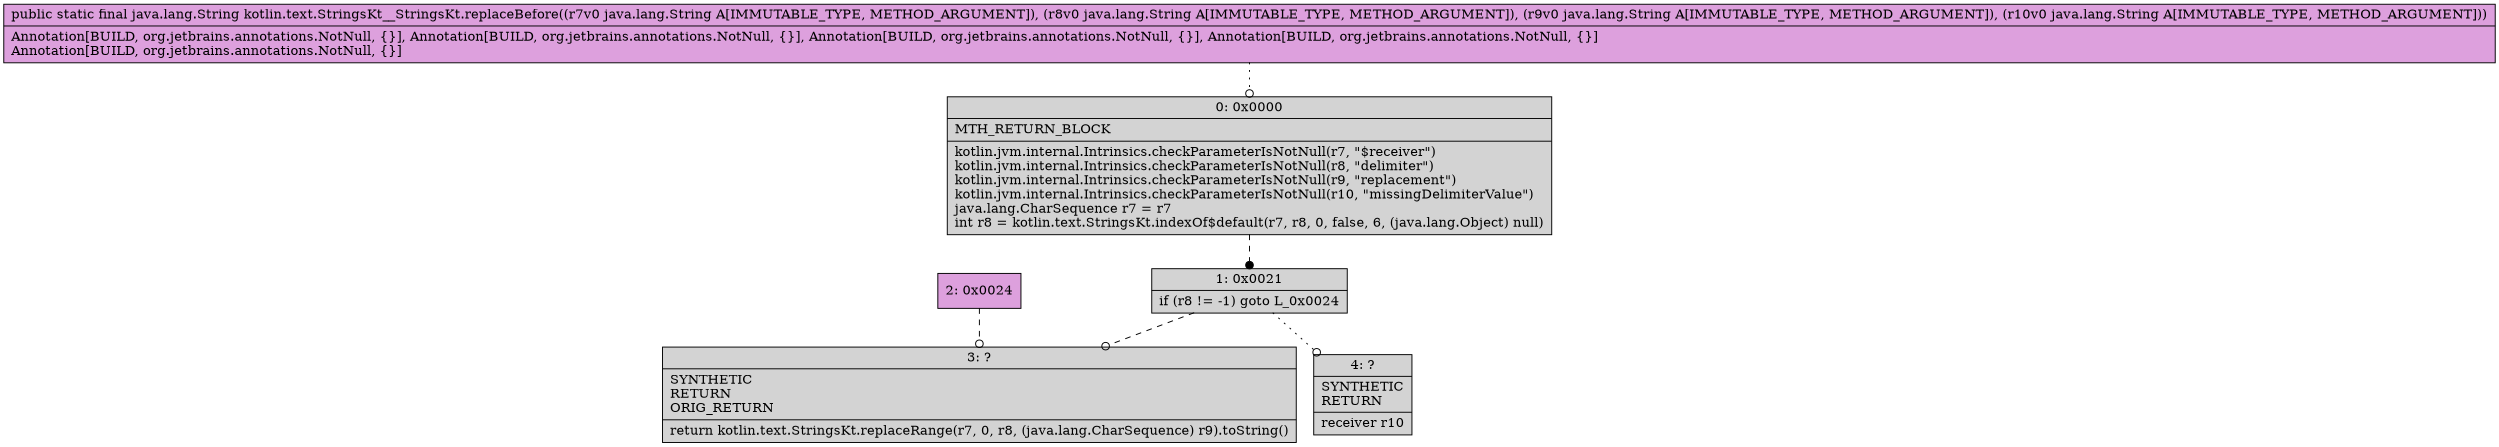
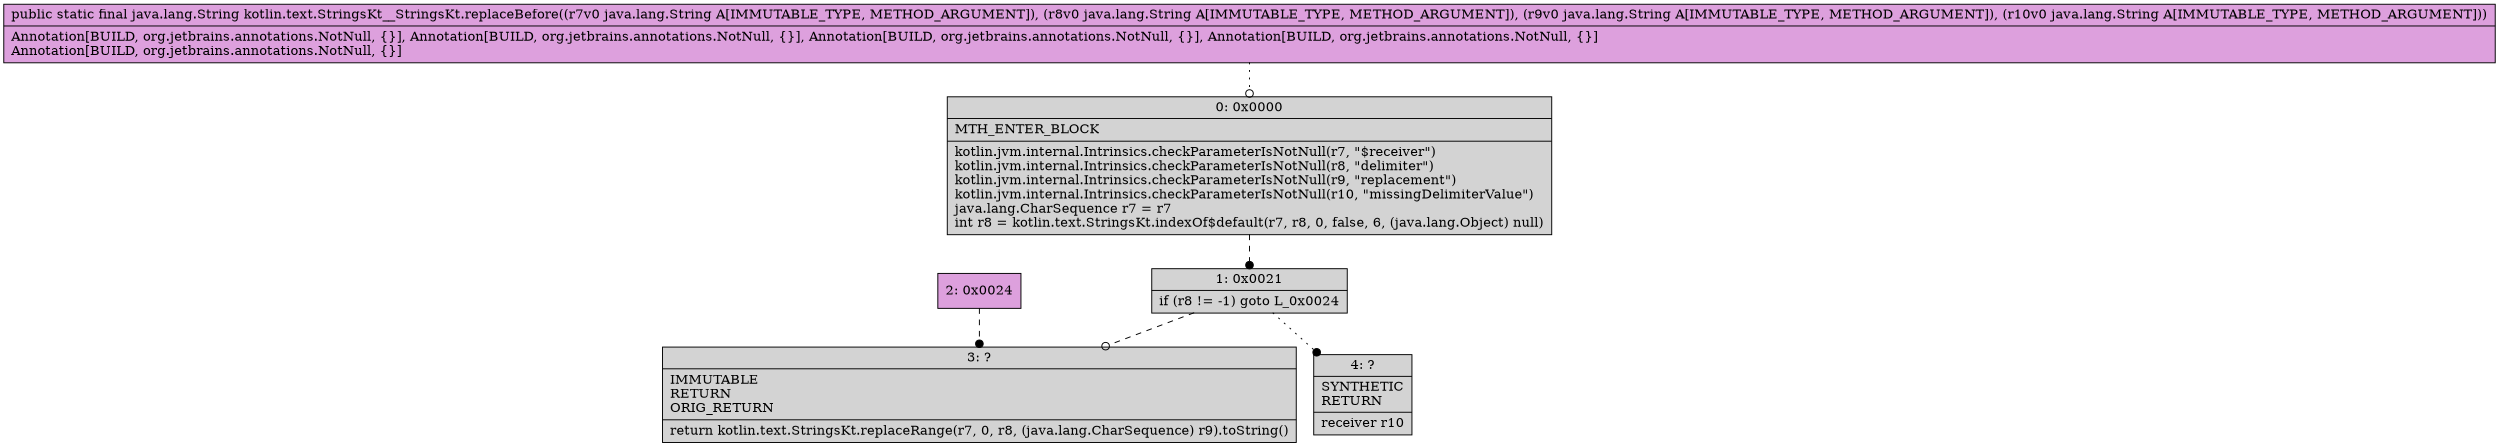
node "0: 0x0000": text "MTH_RETURN_BLOCK" -> "MTH_ENTER_BLOCK"
edge "2: 0x0024" -> "3: ?": arrowhead odot -> dot
edge "1: 0x0021" -> "4: ?": arrowhead odot -> dot
node "3: ?": text "SYNTHETIC" -> "IMMUTABLE"
